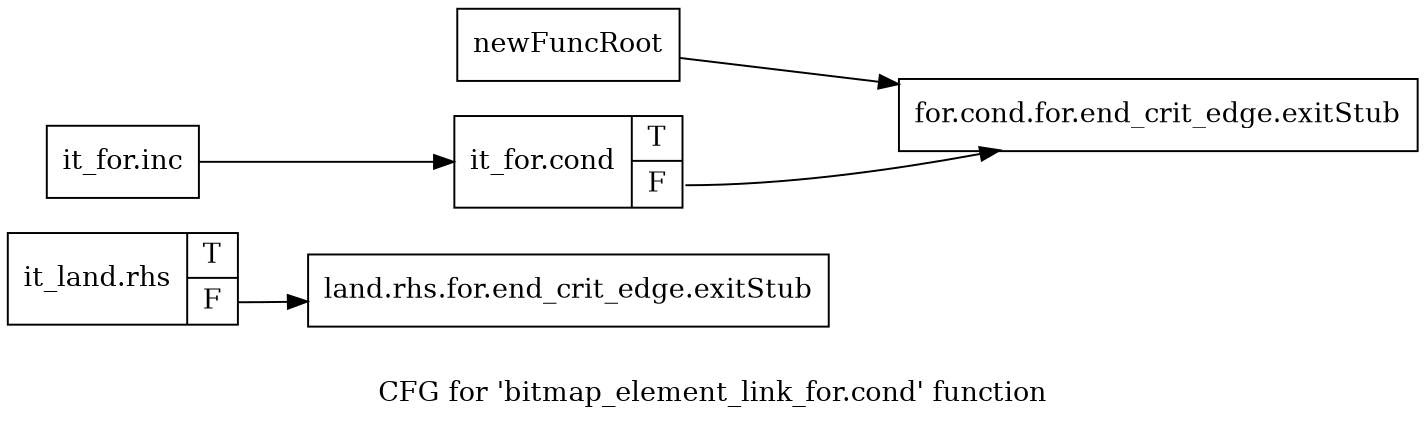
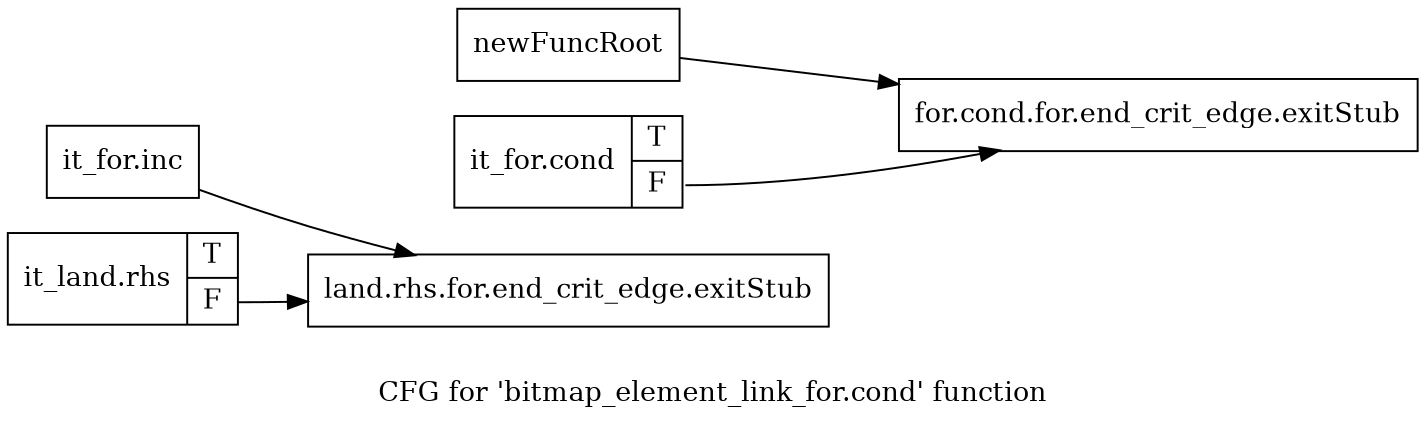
edge "it_for.inc" -> "it_for.cond": now "it_for.inc" -> "land.rhs.for.end_crit_edge.exitStub"
